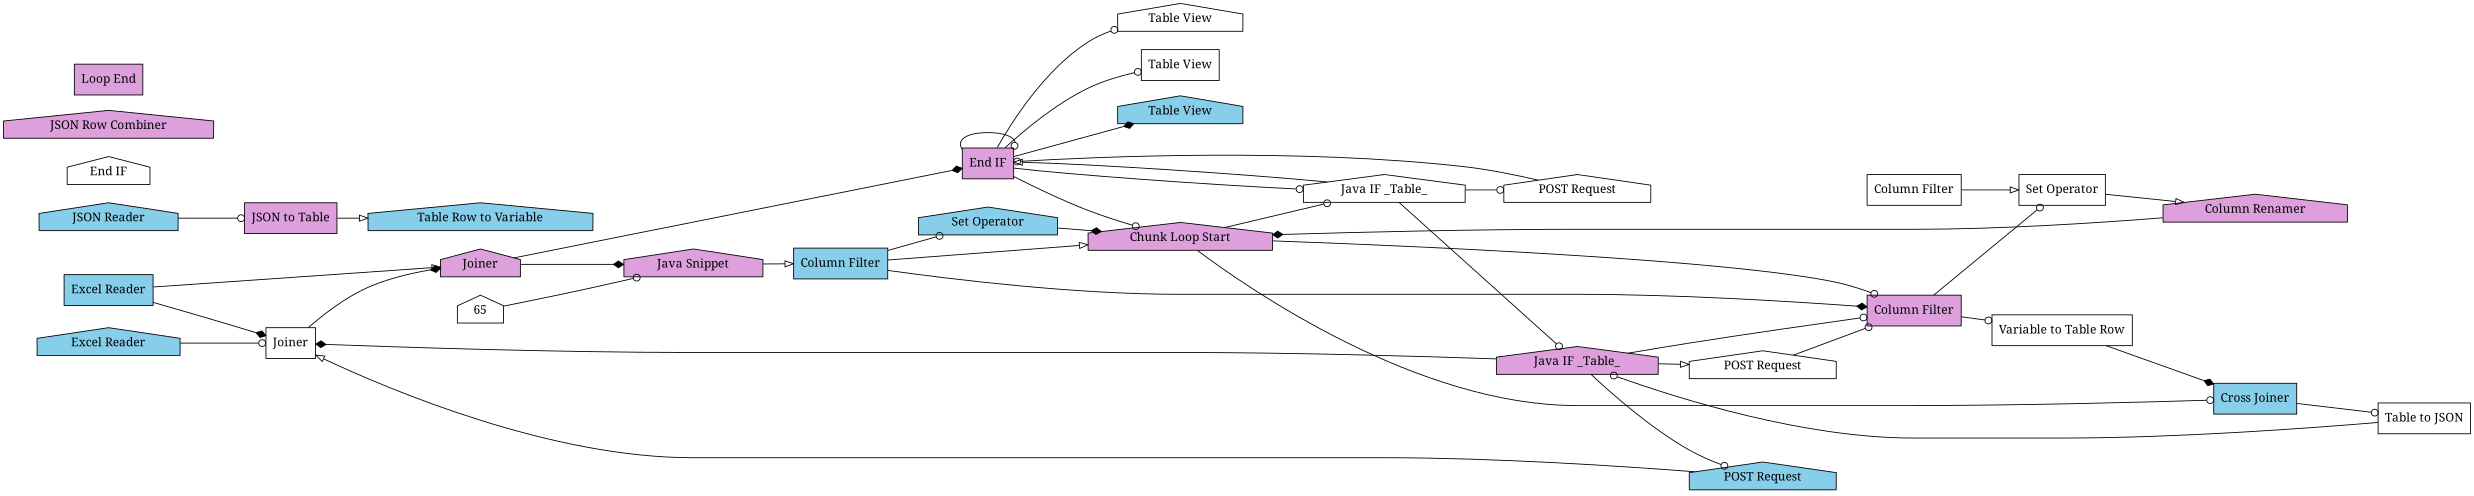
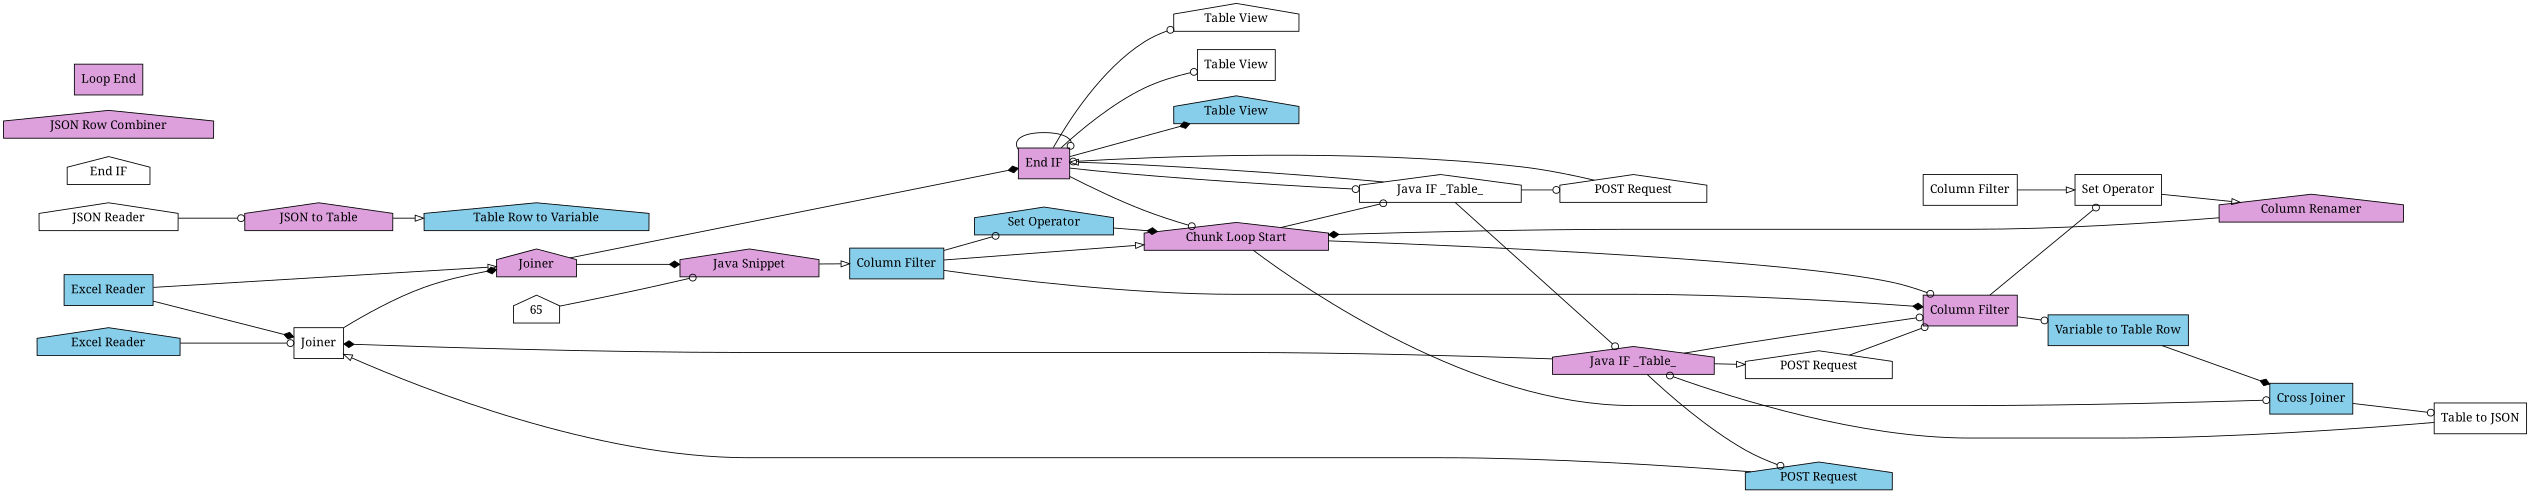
node "JSON Reader": fillcolor skyblue -> white
node "JSON to Table": shape box -> house
node "Variable to Table Row": fillcolor white -> skyblue
